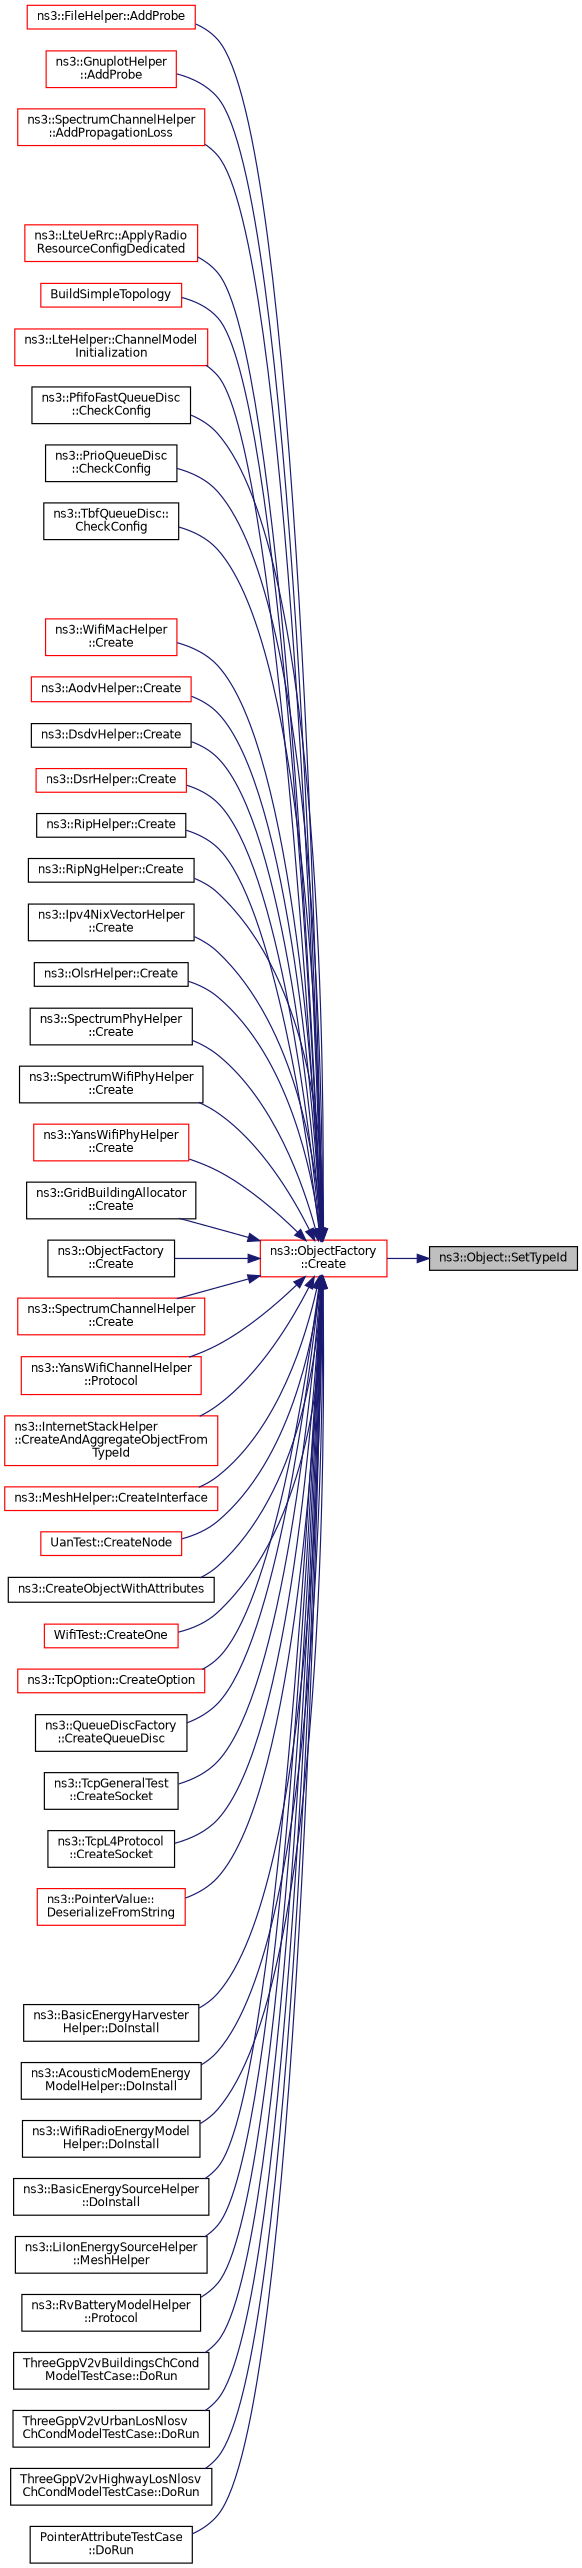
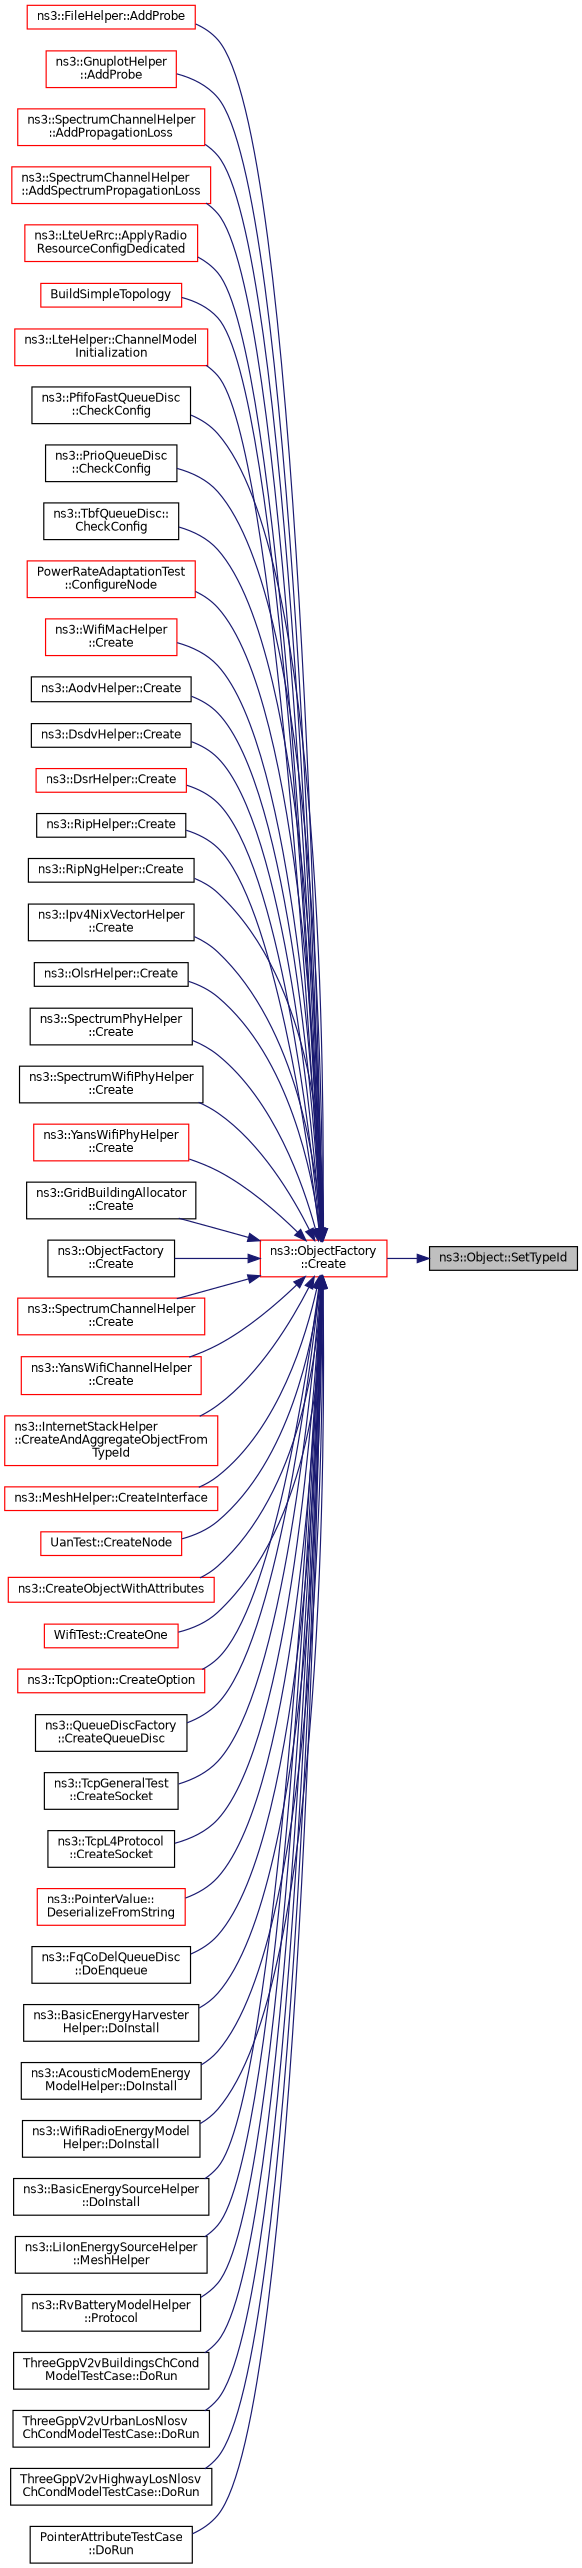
node "ns3::SpectrumChannelHelper ::AddSpectrumPropagationLoss": added
node "PowerRateAdaptationTest ::ConfigureNode": added
node "ns3::AodvHelper::Create": color red -> black
node "ns3::YansWifiChannelHelper ::Protocol": label "ns3::YansWifiChannelHelper ::Protocol" -> "ns3::YansWifiChannelHelper ::Create"
node "ns3::CreateObjectWithAttributes": color black -> red
node "ns3::FqCoDelQueueDisc ::DoEnqueue": added
